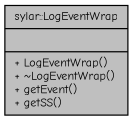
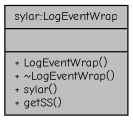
node "sylar::LogEventWrap": text "+ getEvent()" -> "+ sylar()"
